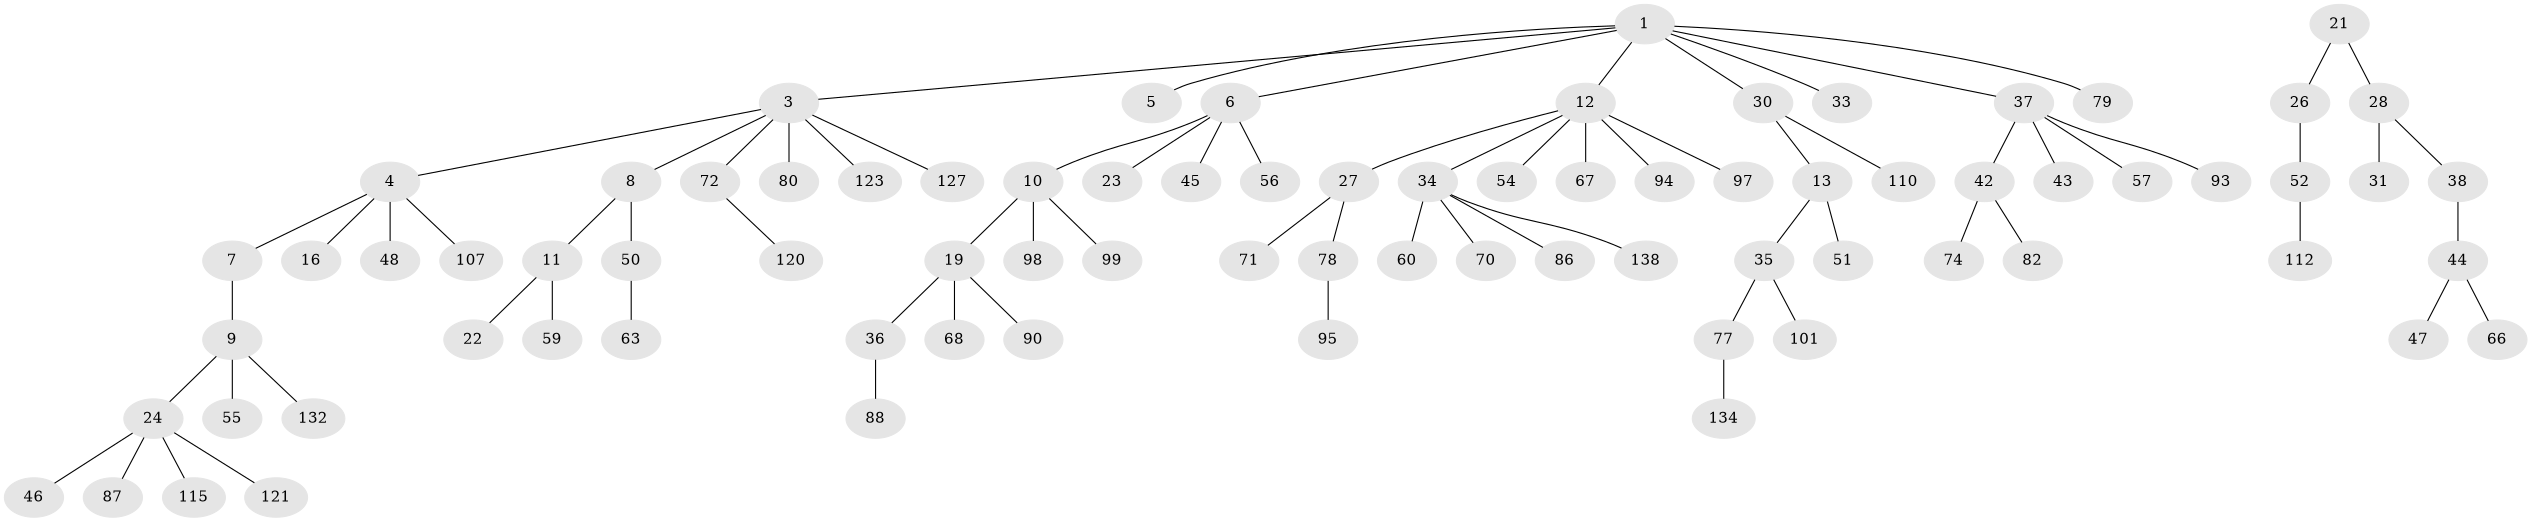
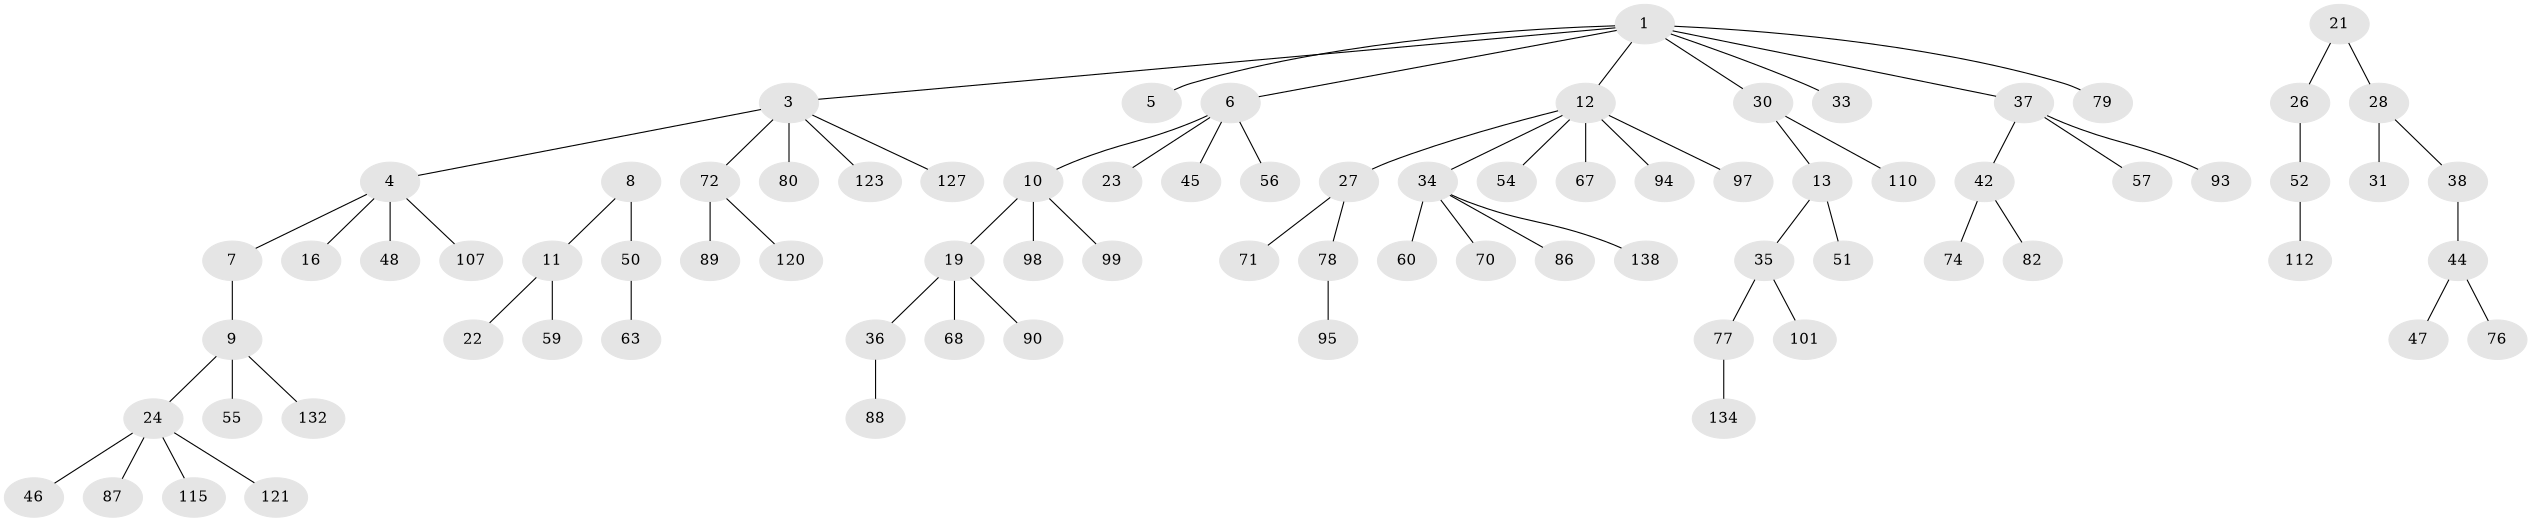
edge "3" -- "8": removed
node "43": removed
node "89": added
node "66": label "66" -> "76"
